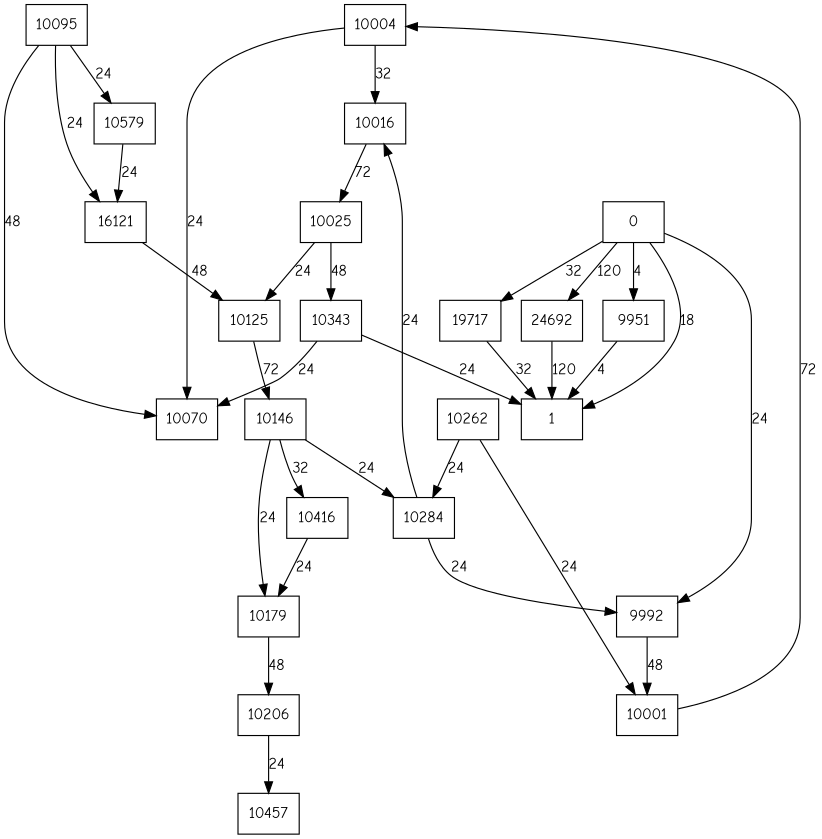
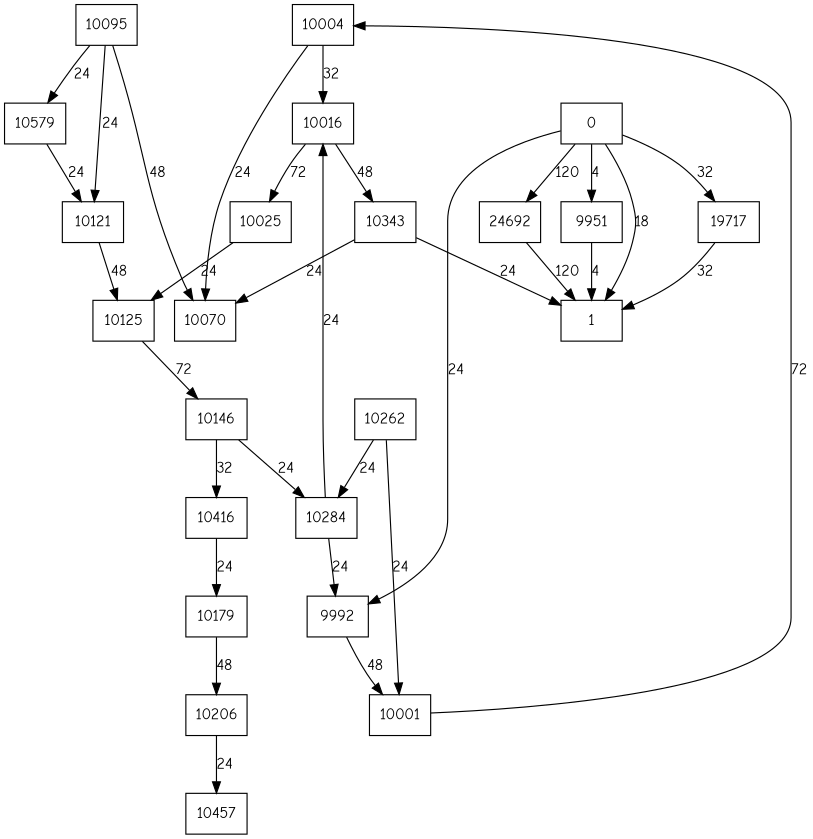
node "16121": label "16121" -> "10121"
edge "10025" -> "10343": now "10016" -> "10343"
edge "10146" -> "10179": removed, label "24"
